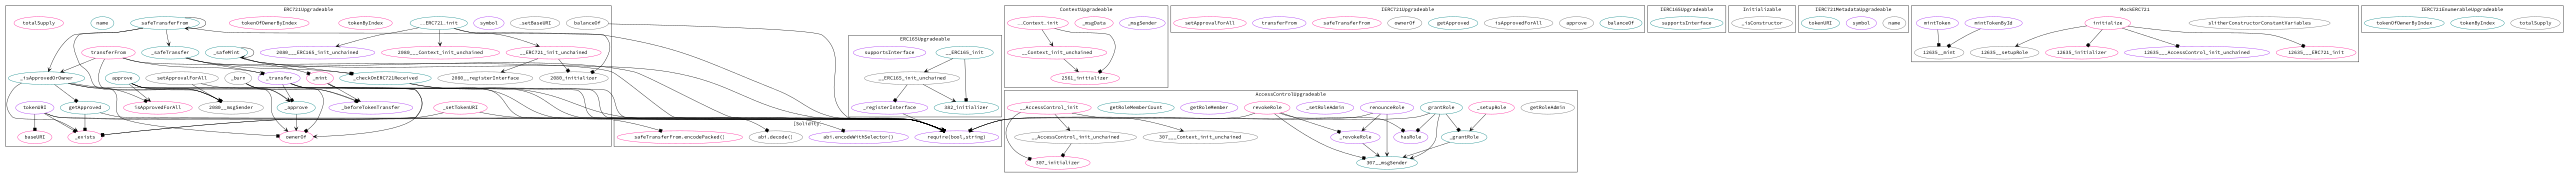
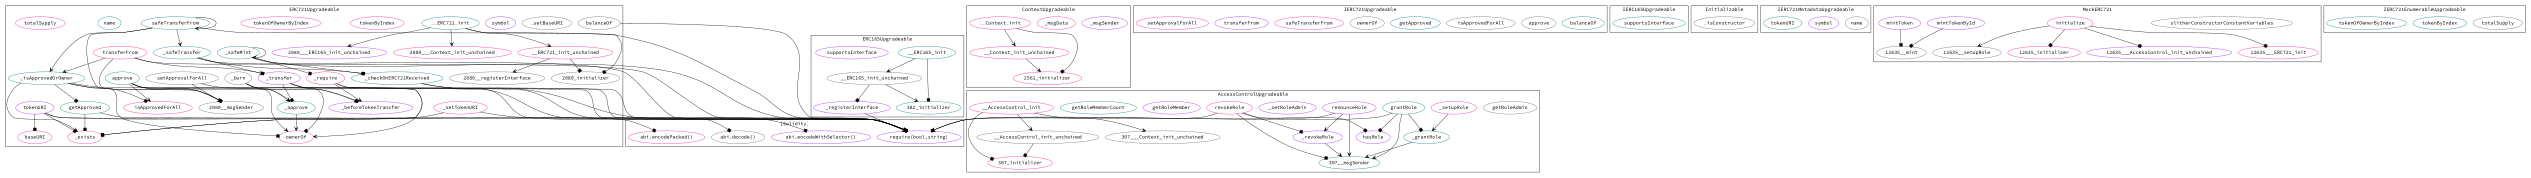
node "_mint": label "_mint" -> "_require"
node "safeTransferFrom.encodePacked()": label "safeTransferFrom.encodePacked()" -> "abi.encodePacked()"
